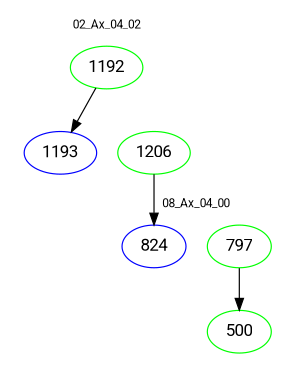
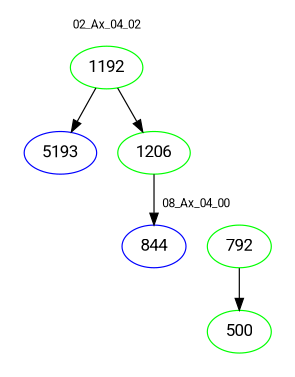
edge "1192" -> "1206": added
node "1193": label "1193" -> "5193"
node "824": label "824" -> "844"
node "797": label "797" -> "792"
